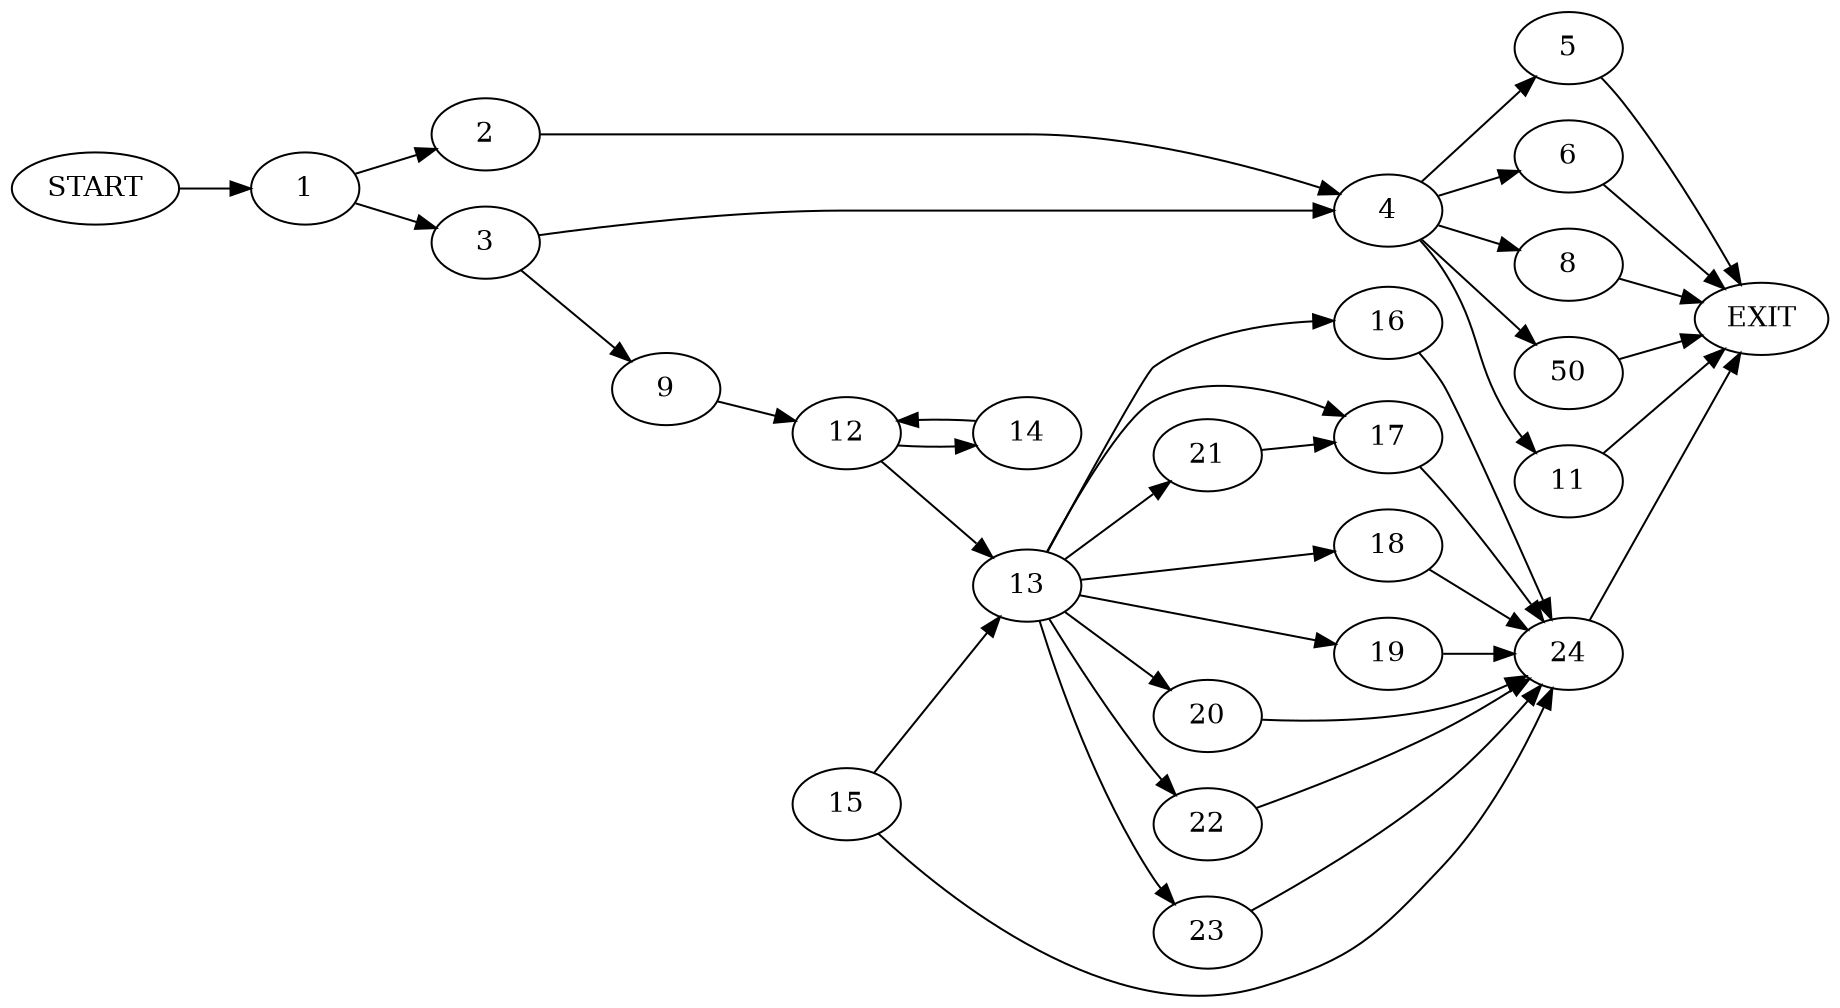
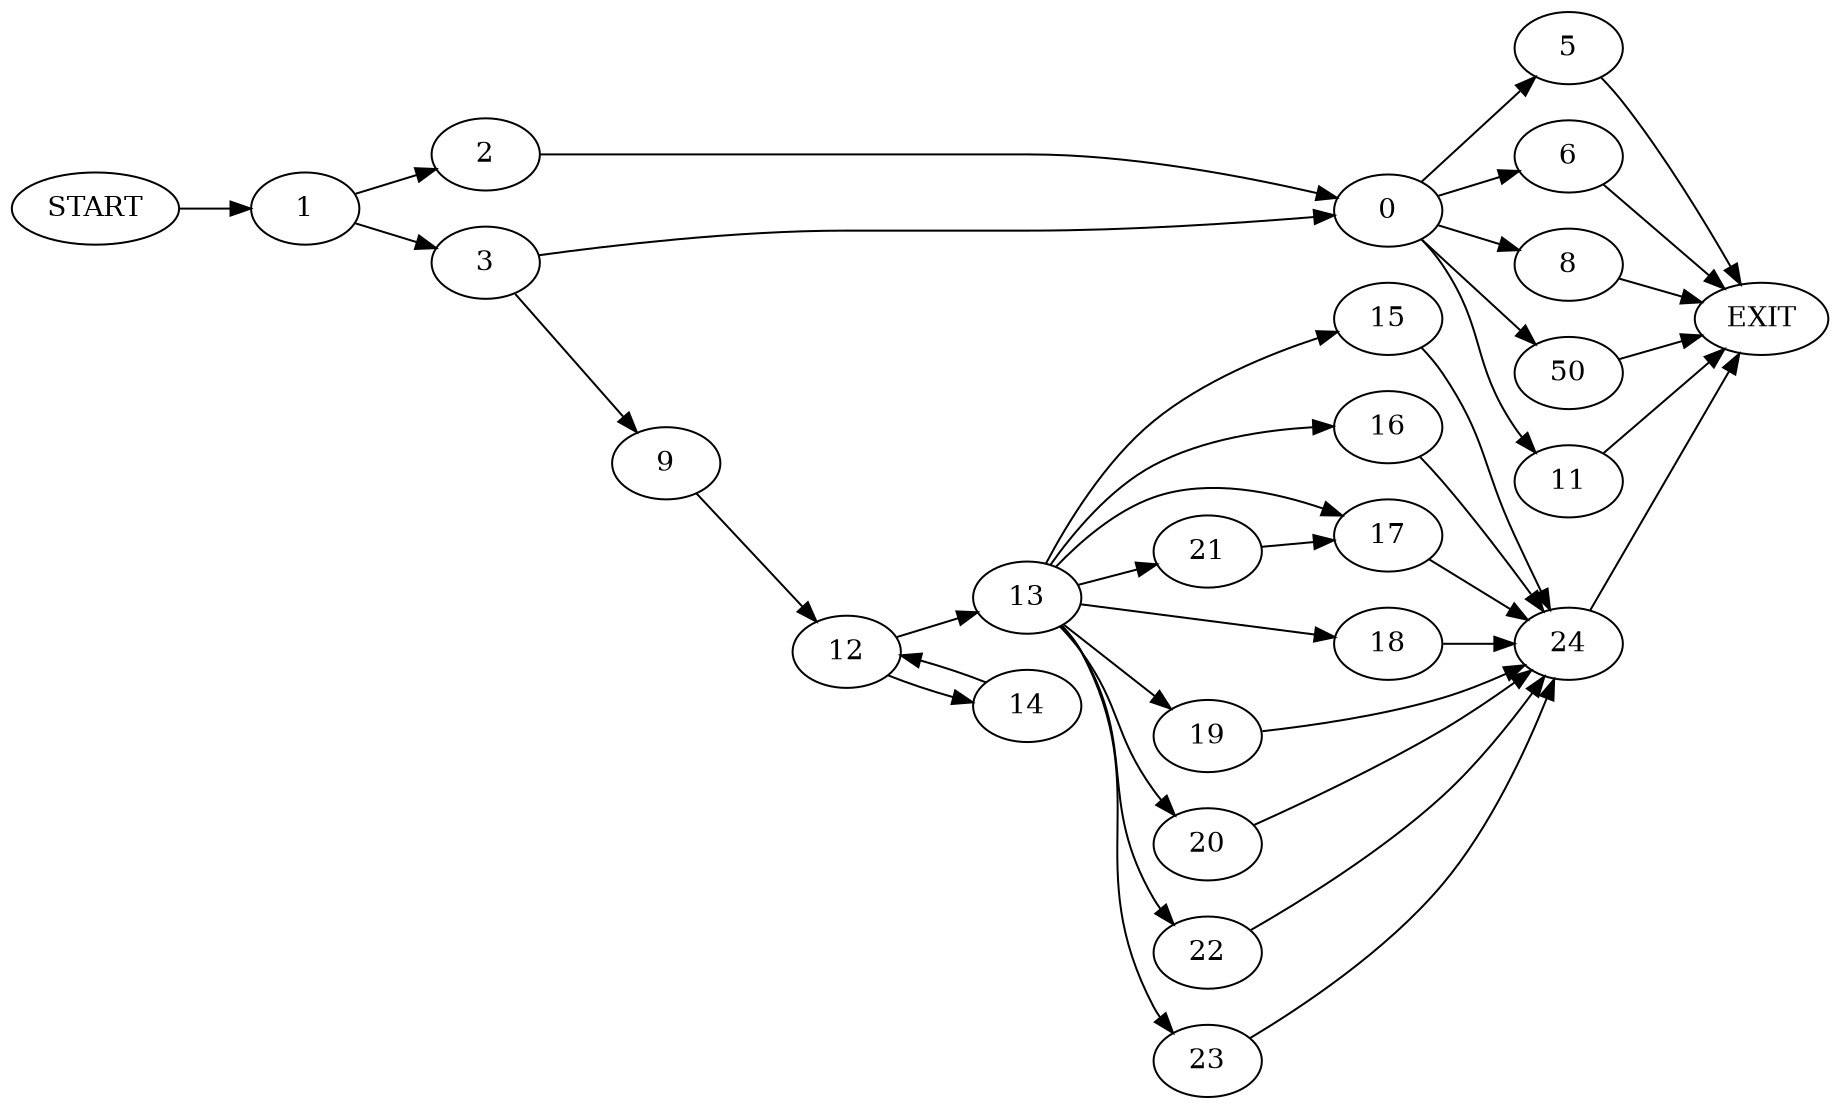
node "4": label "4" -> "0"
edge "15" -> "13": reversed
